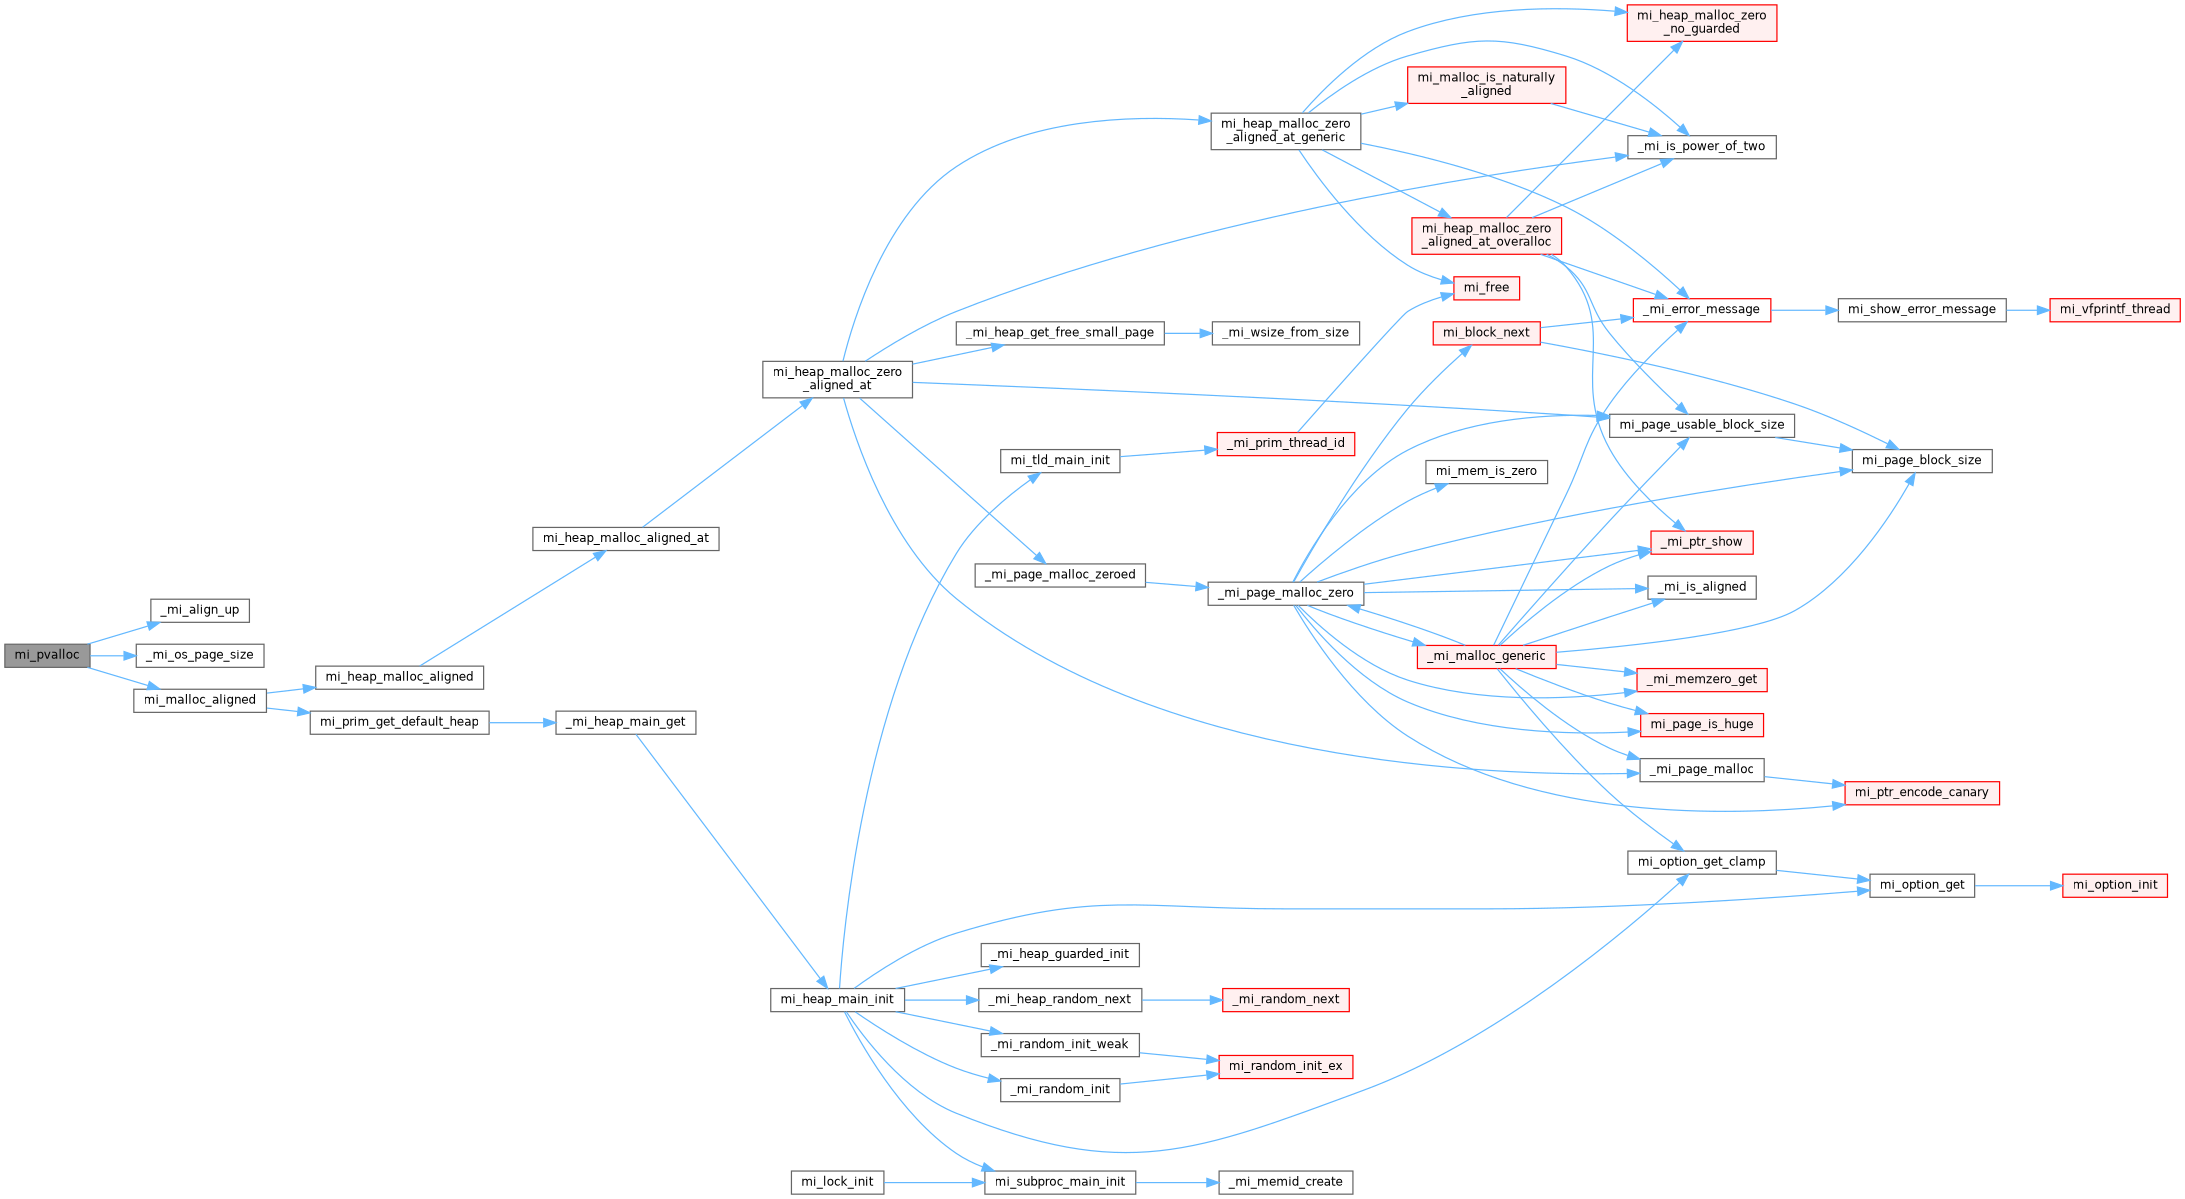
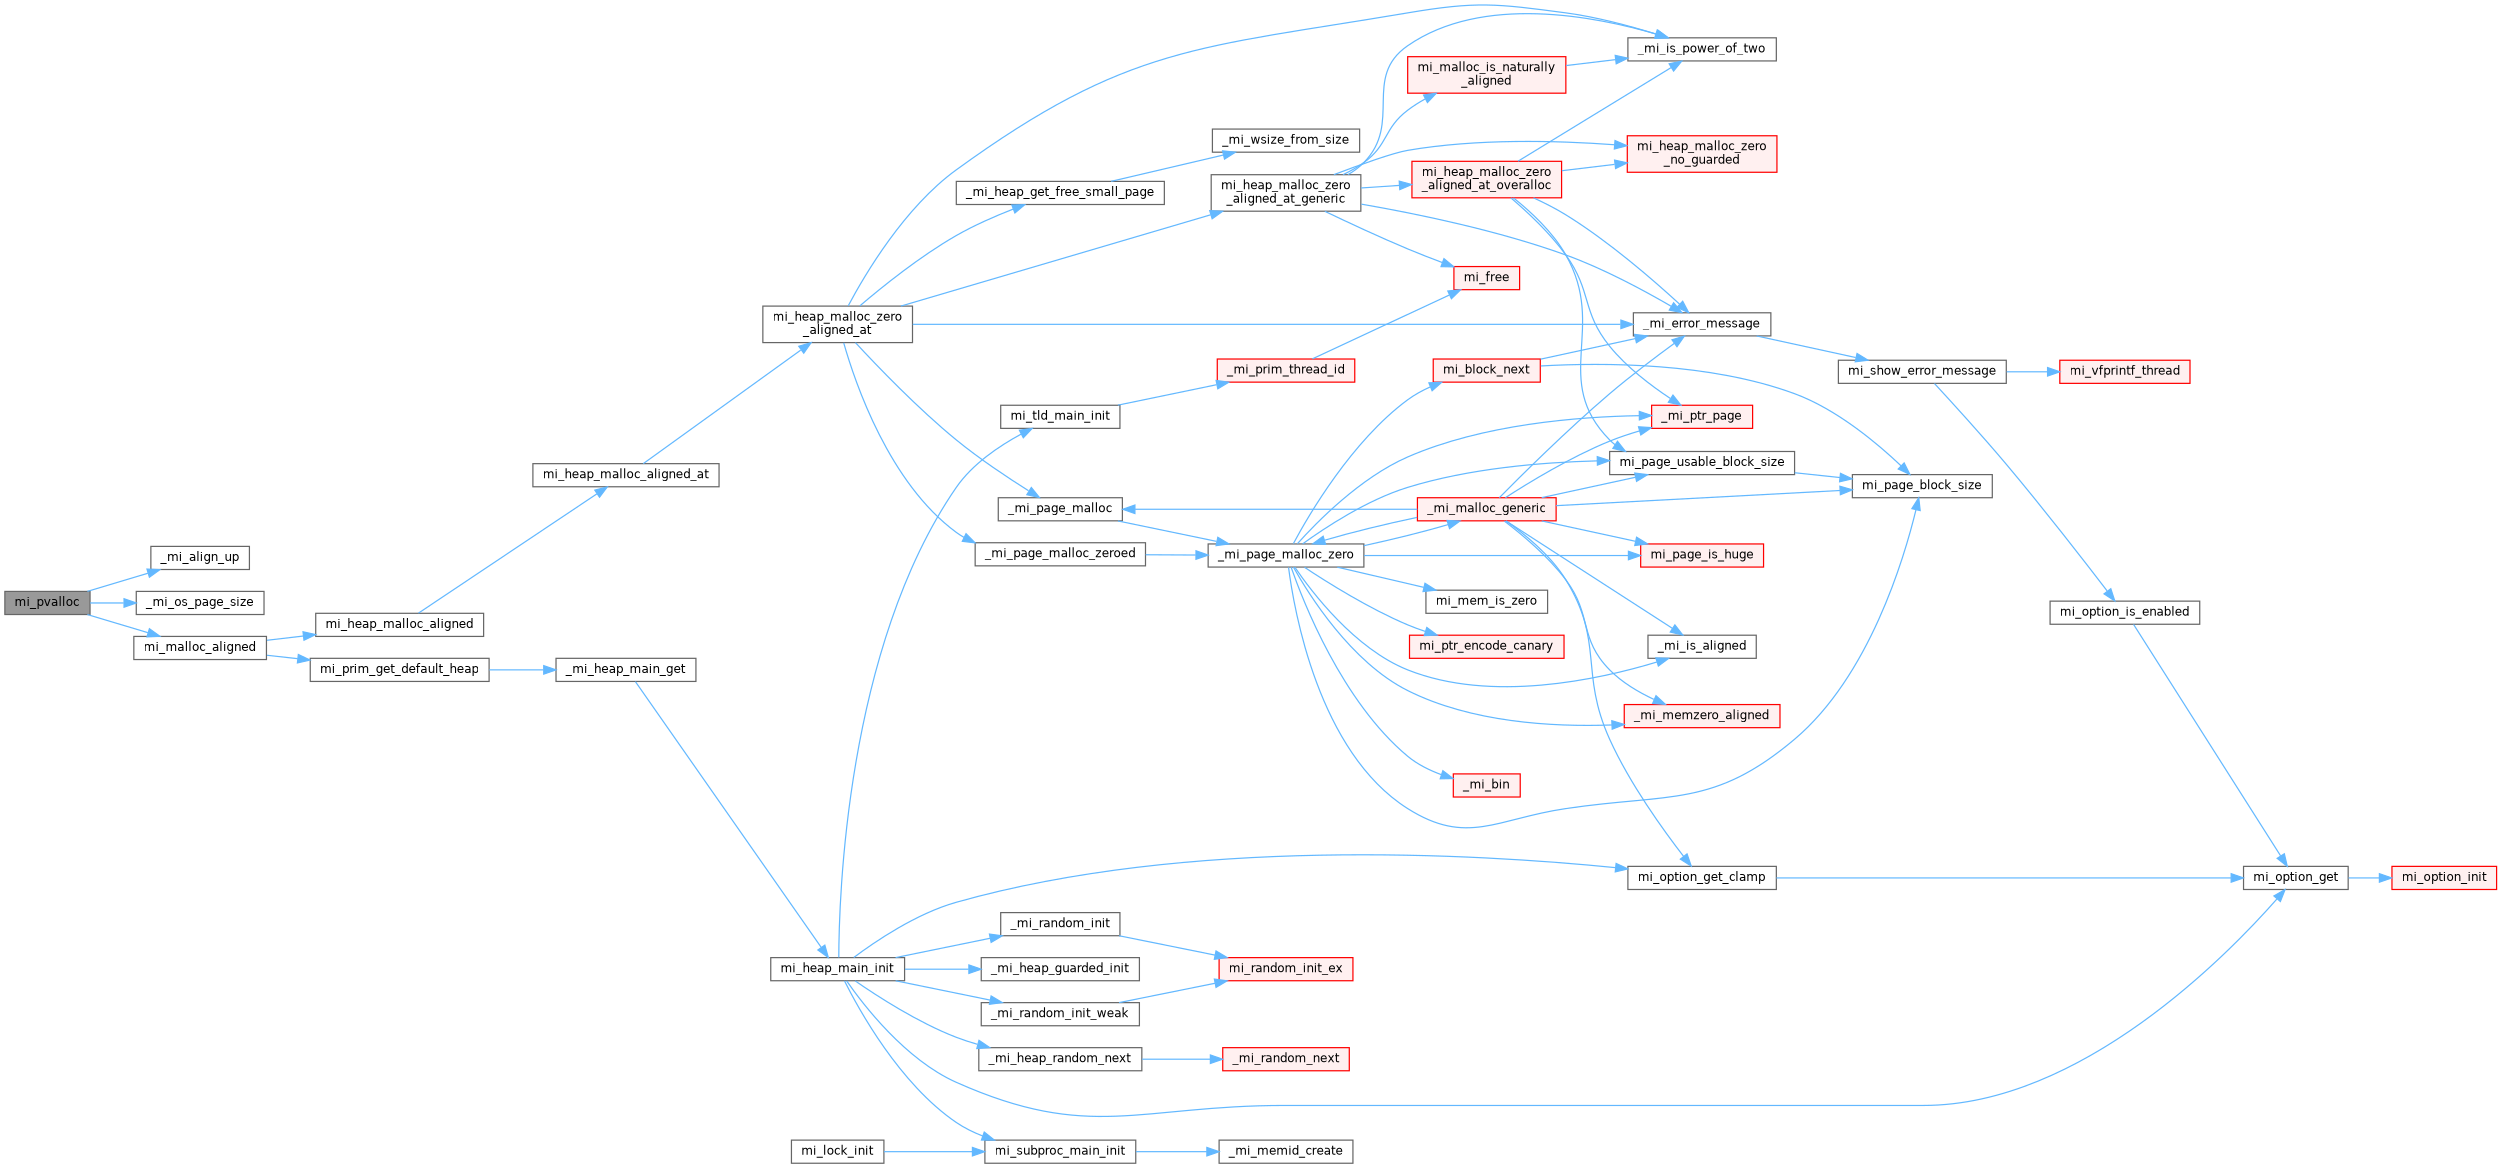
node "_mi_error_message": color red -> grey40
edge "mi_heap_malloc_zero _aligned_at" -> "mi_page_usable_block_size": now "mi_heap_malloc_zero _aligned_at" -> "_mi_error_message"
node "_mi_ptr_show": label "_mi_ptr_show" -> "_mi_ptr_page"
node "mi_option_is_enabled": added
node "_mi_memzero_get": label "_mi_memzero_get" -> "_mi_memzero_aligned"
edge "_mi_page_malloc" -> "mi_ptr_encode_canary": now "_mi_page_malloc" -> "_mi_page_malloc_zero"
node "_mi_bin": added
